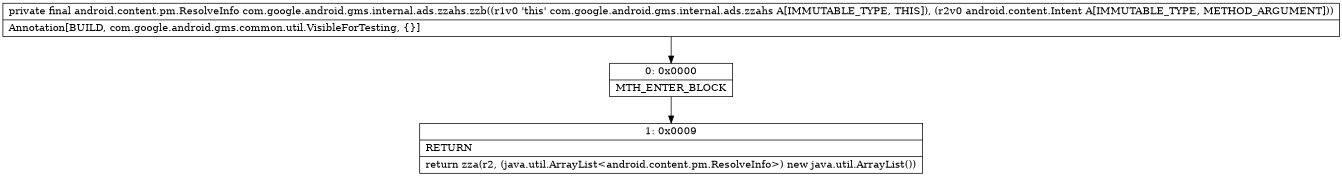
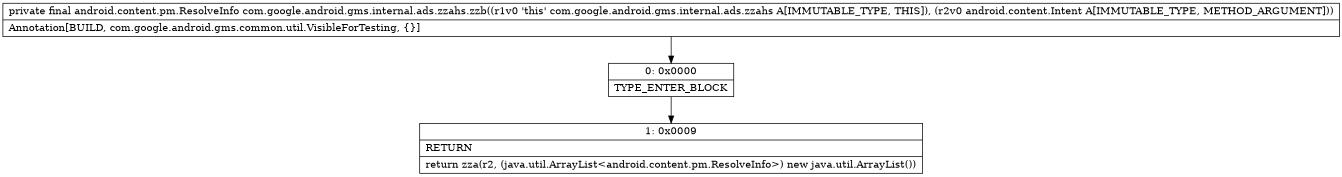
node "0: 0x0000": text "MTH_ENTER_BLOCK" -> "TYPE_ENTER_BLOCK"
